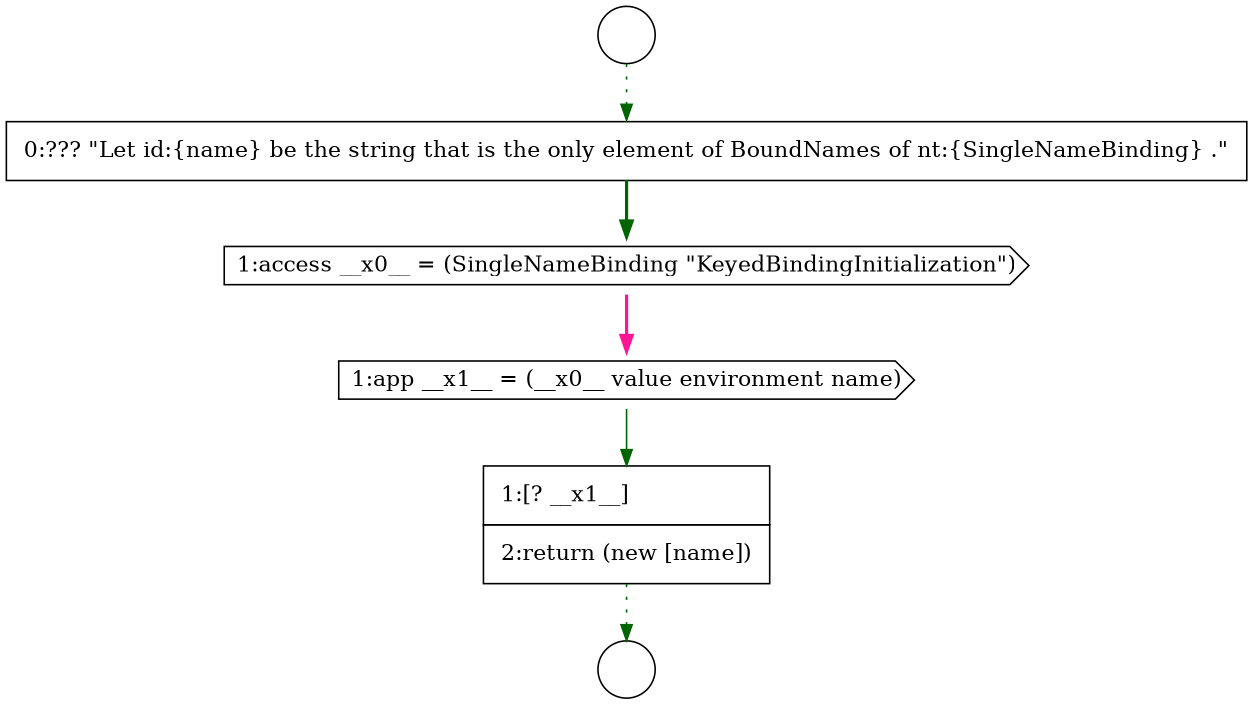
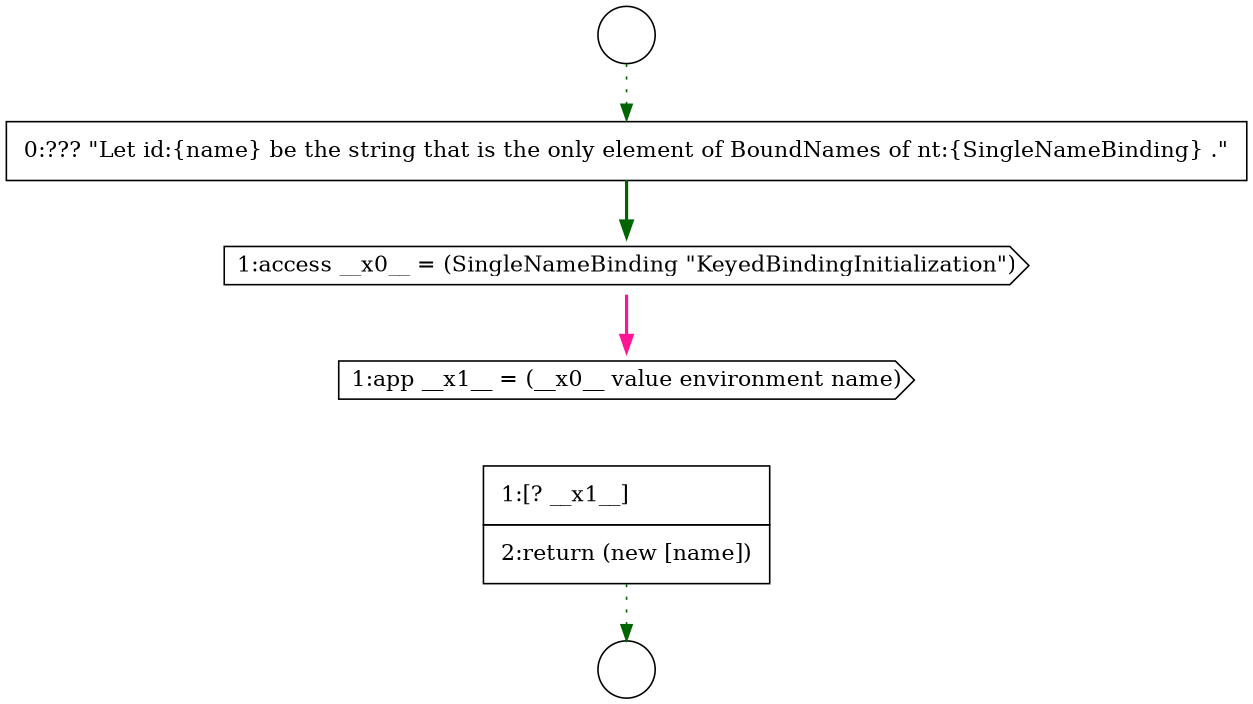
edge "1:app __x1__ = (__x0__ value environment name)" -> "1:[? __x1__]": removed
